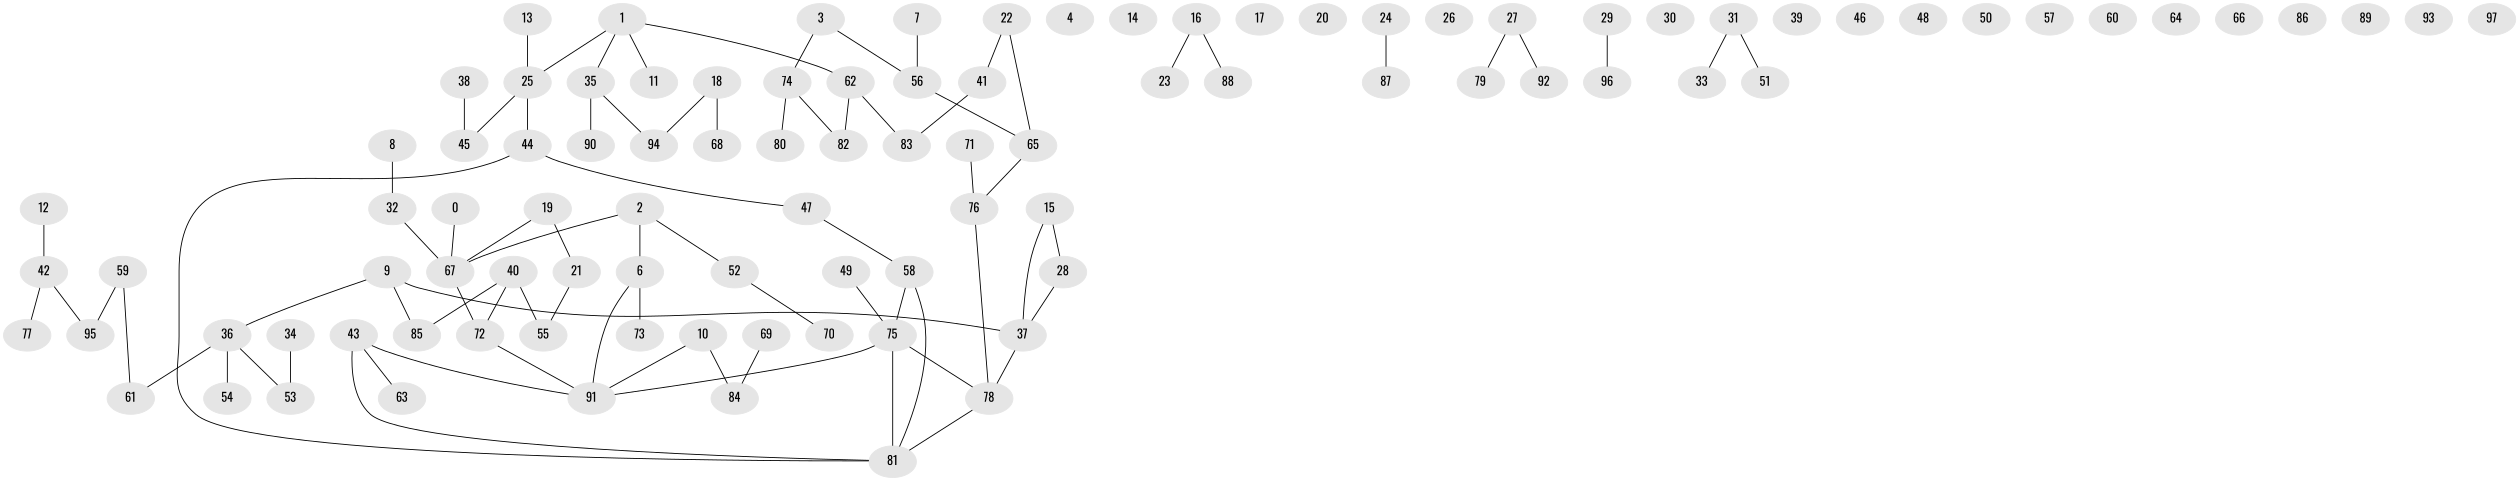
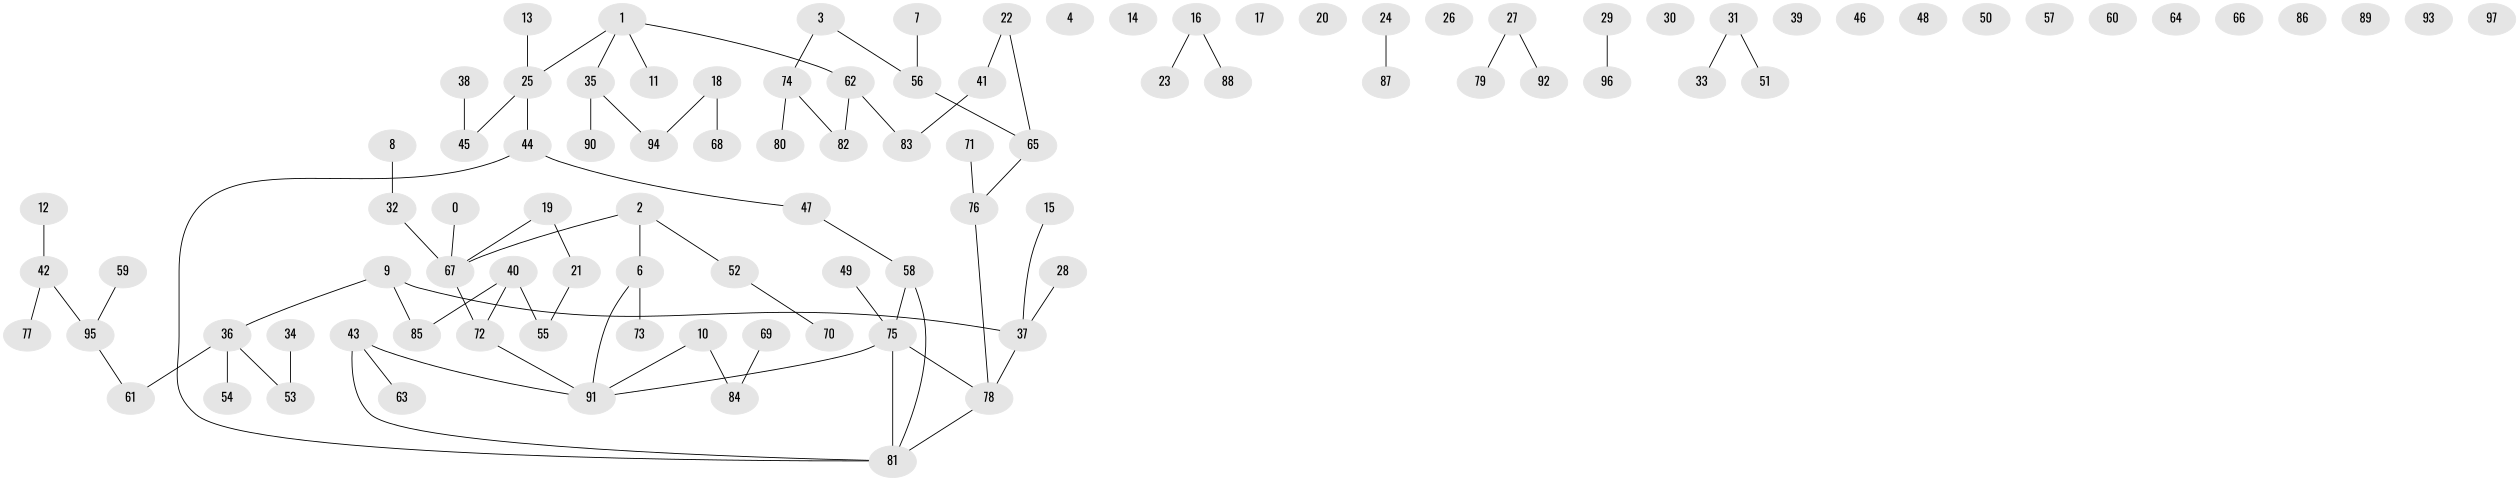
edge "15" -- "28": removed
edge "59" -- "61": now "95" -- "61"
